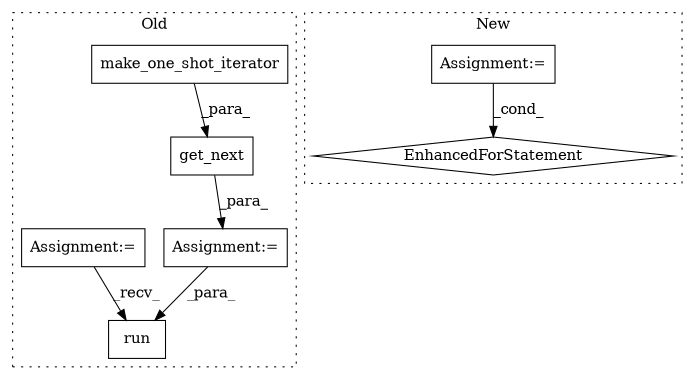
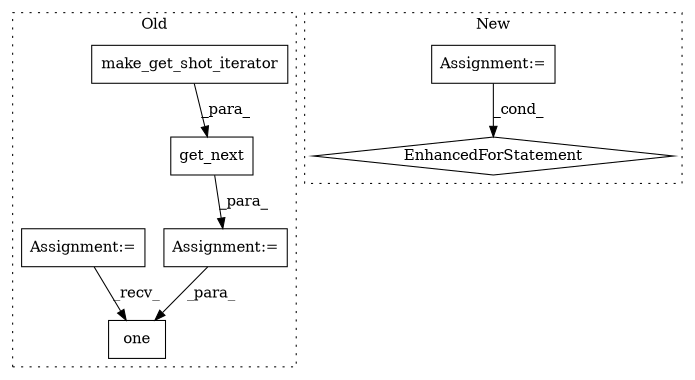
node "make_one_shot_iterator": label "make_one_shot_iterator" -> "make_get_shot_iterator"
node "run": label "run" -> "one"
